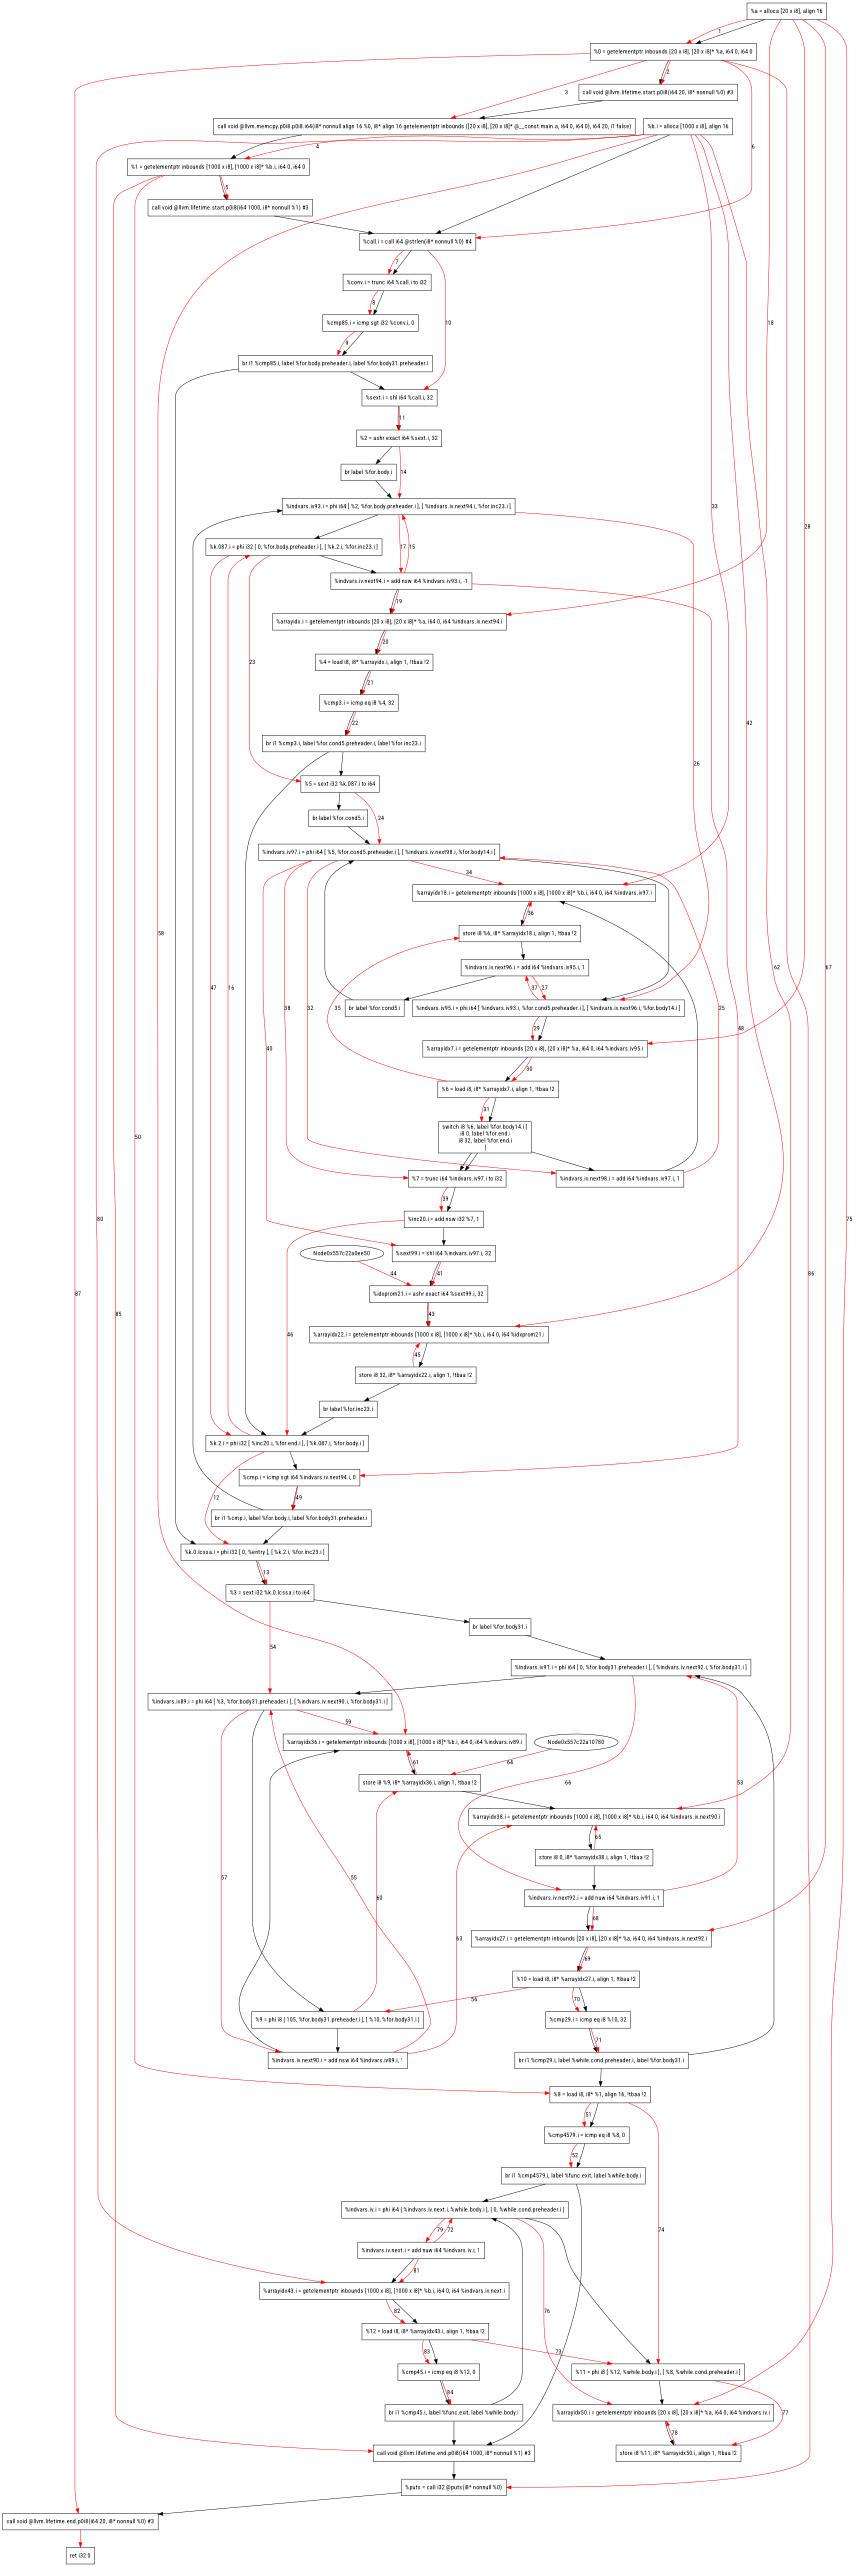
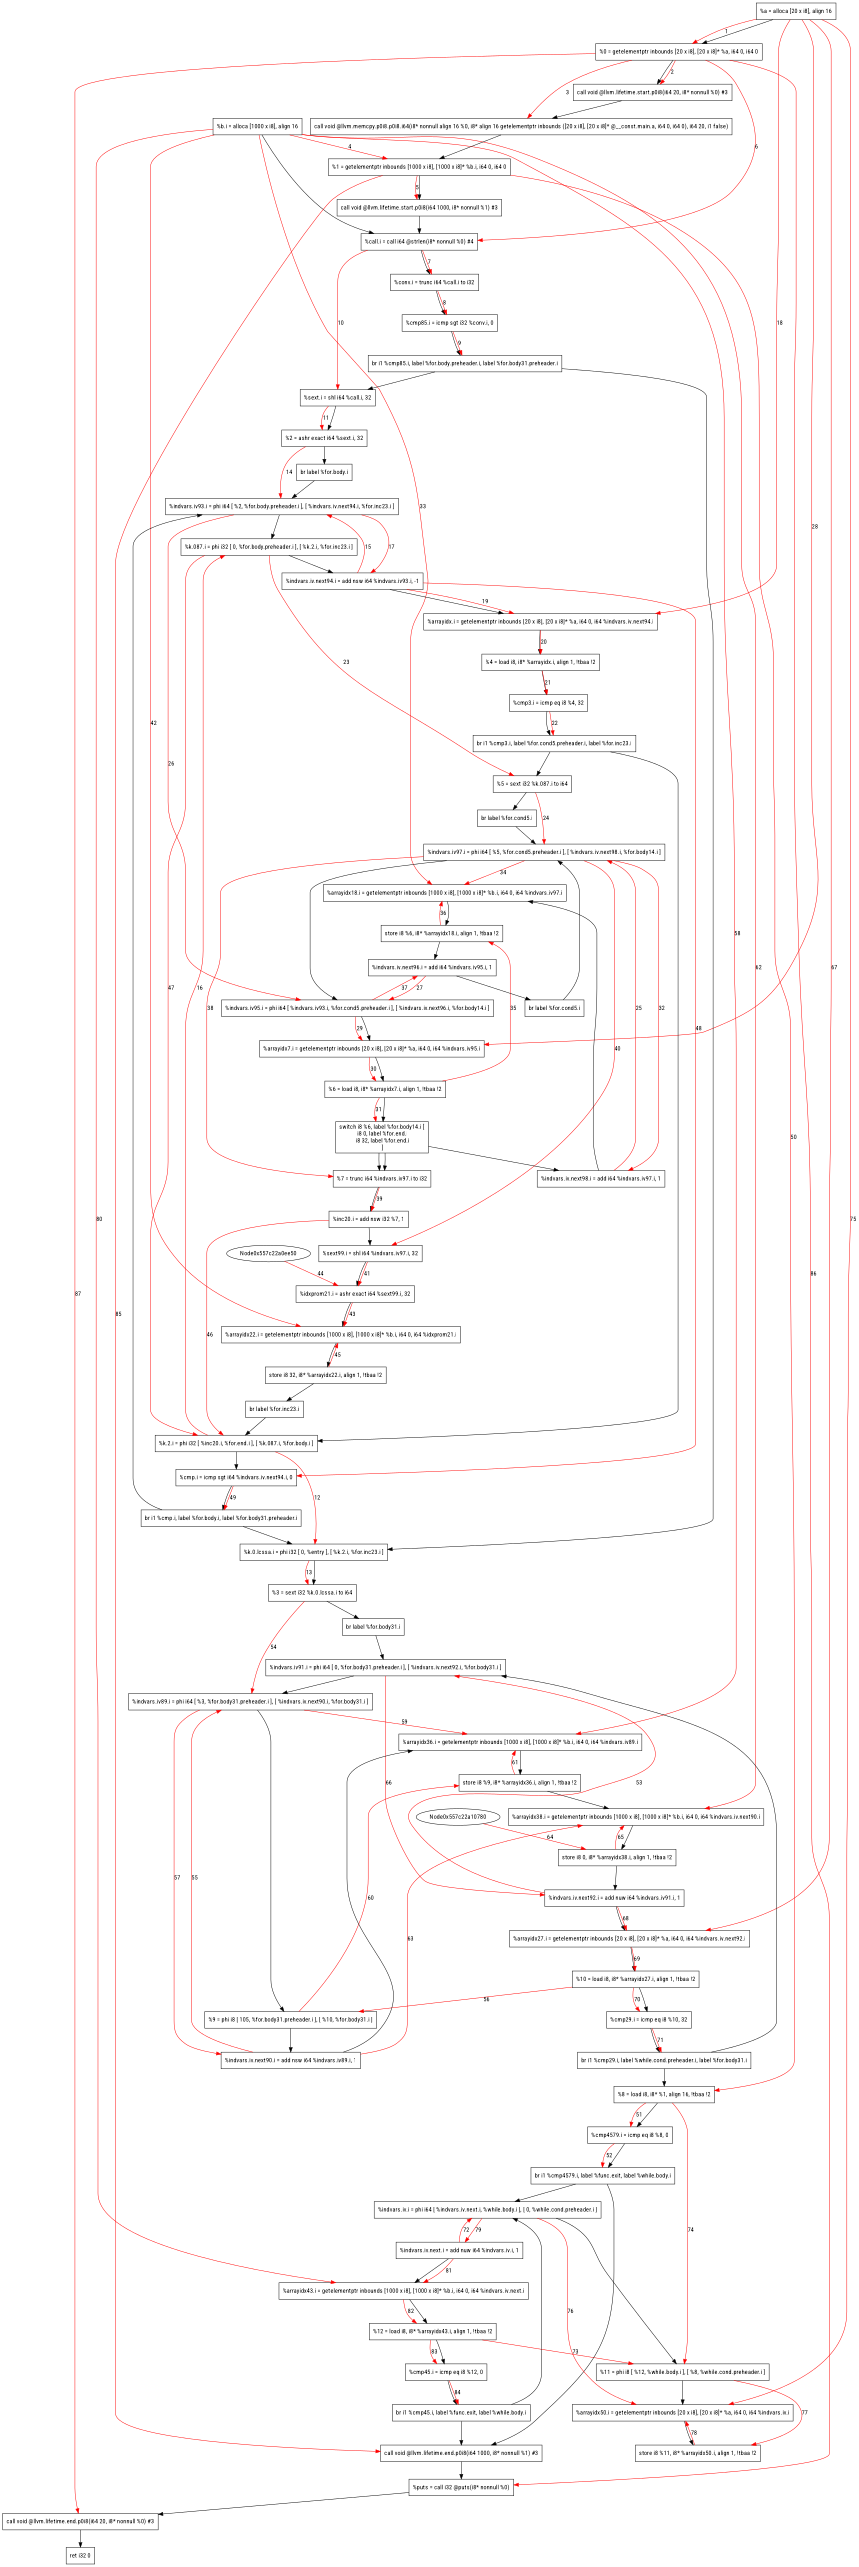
edge "Node0x557c22a10780" -> "store i8 %9, i8* %arrayidx36.i, align 1, !tbaa !2": now "Node0x557c22a10780" -> "store i8 0, i8* %arrayidx38.i, align 1, !tbaa !2"
edge "call void @llvm.lifetime.end.p0i8(i64 20, i8* nonnull %0) #3" -> "ret i32 0": color red -> black
